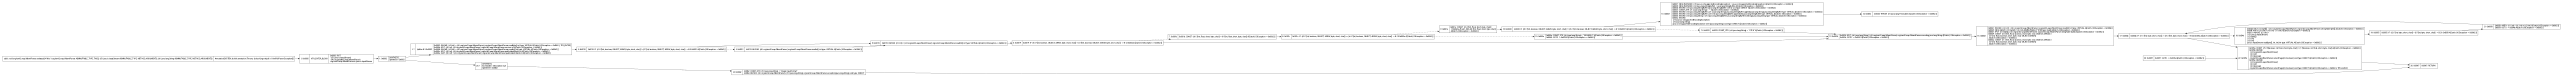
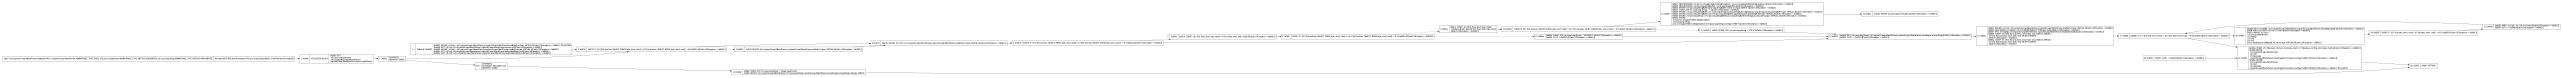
edge "1: 0x0002" -> "2: ?": now "1: 0x0002" -> "3: 0x0010"
